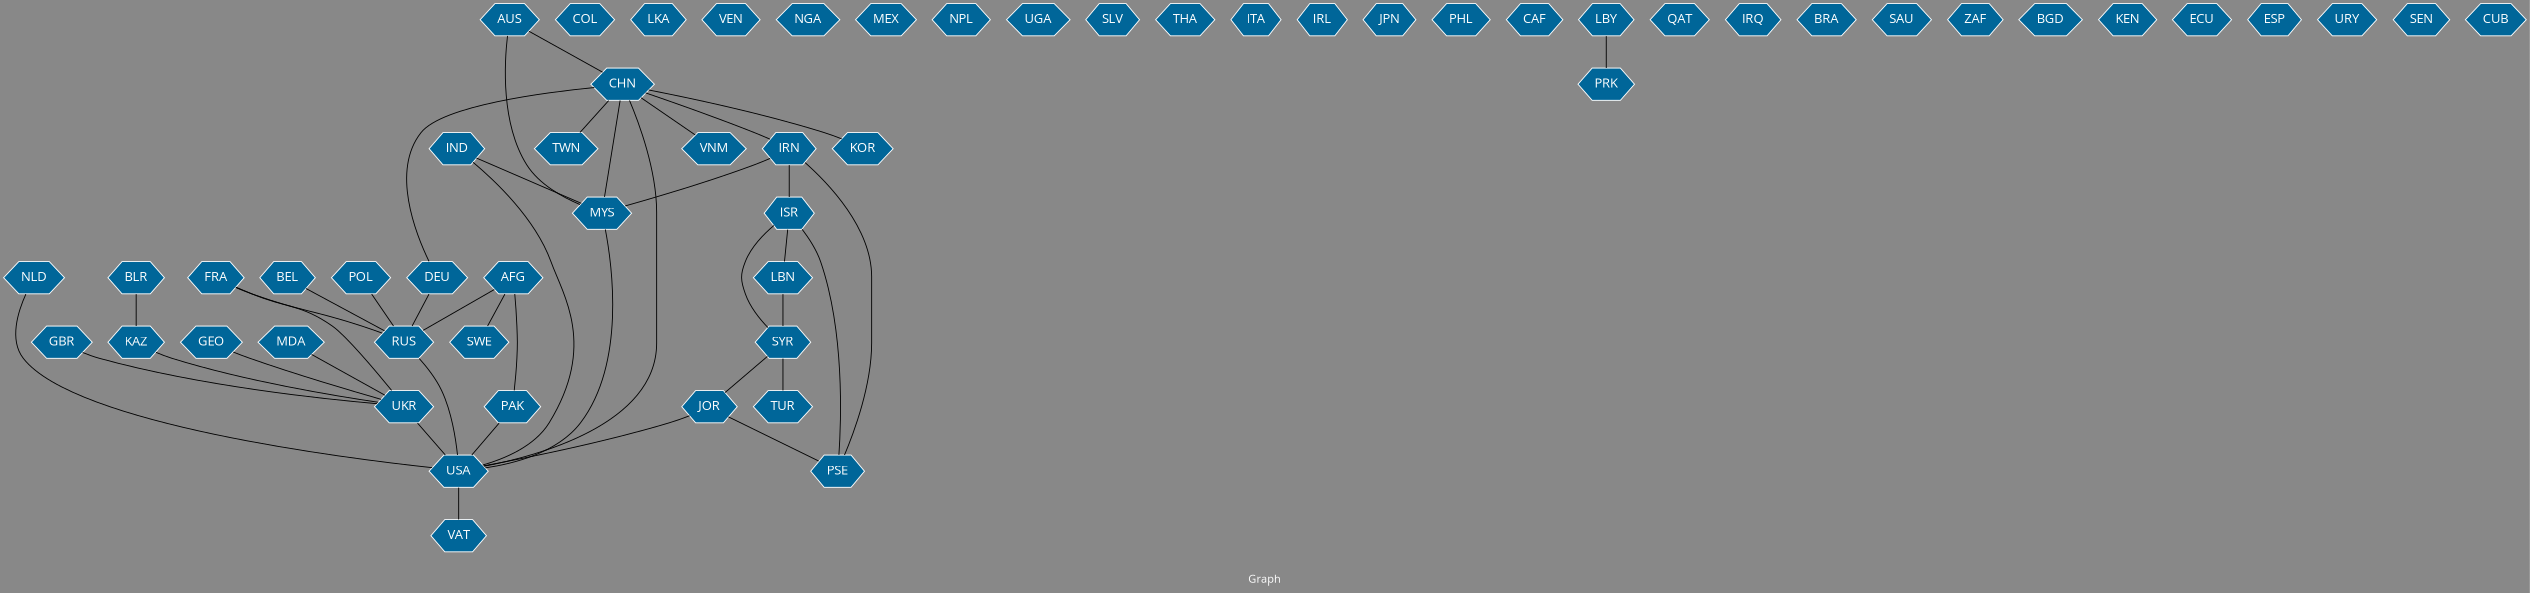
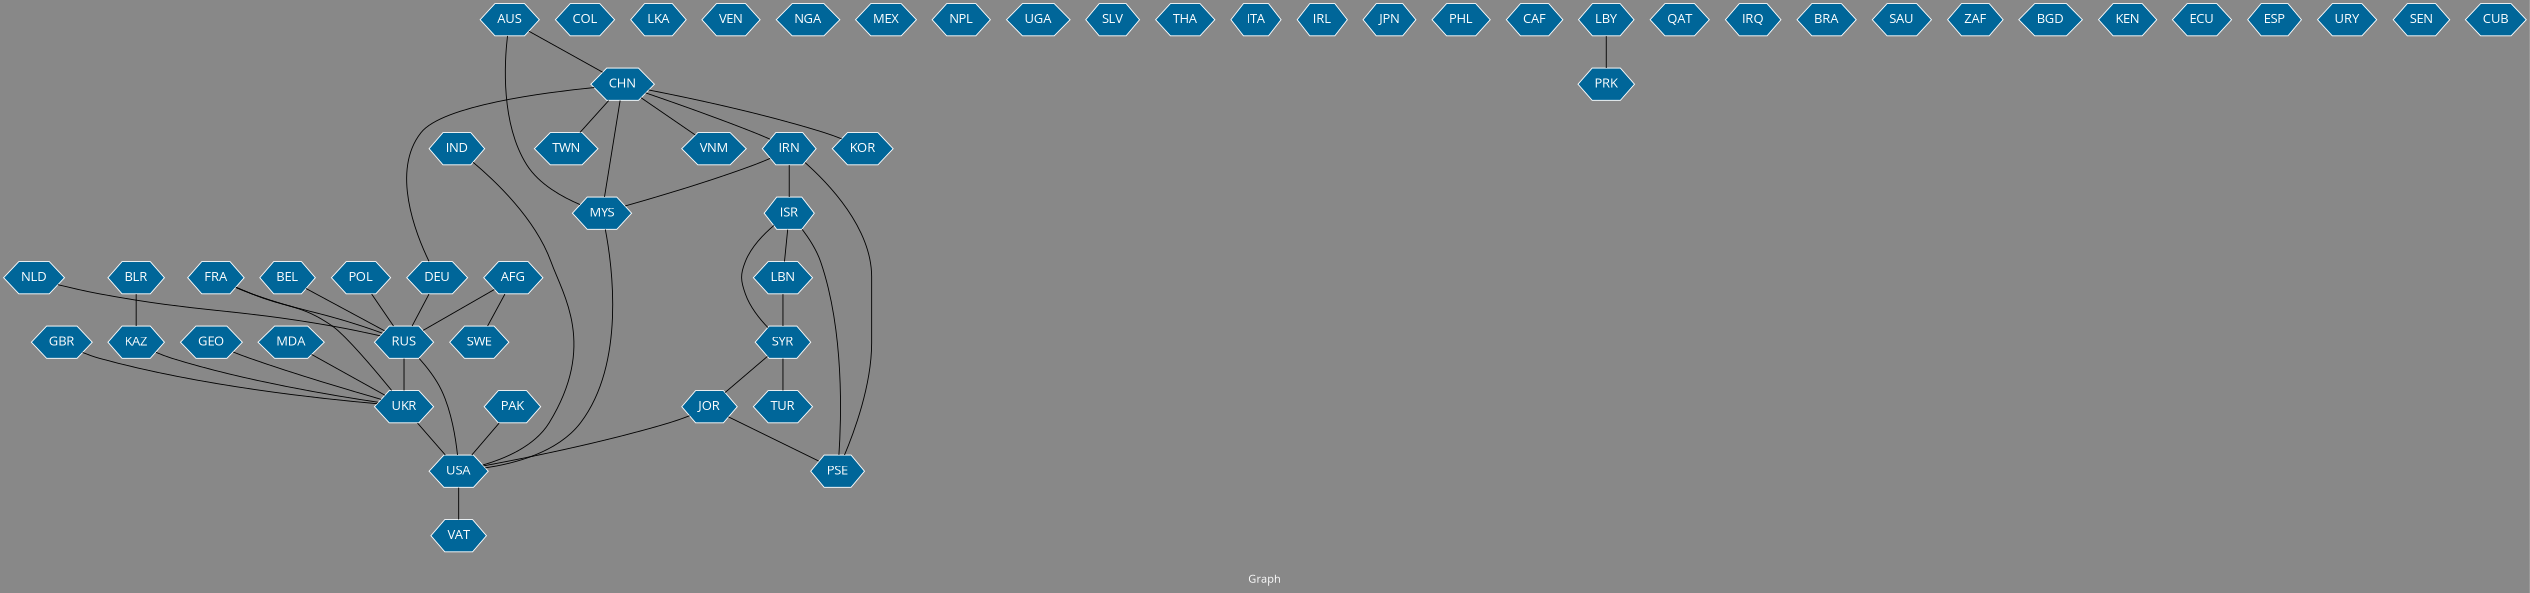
edge "IND" -- "MYS": removed
edge "CHN" -- "USA": removed
edge "AFG" -- "PAK": removed
edge "RUS" -- "UKR": added
edge "NLD" -- "USA": now "NLD" -- "RUS"
